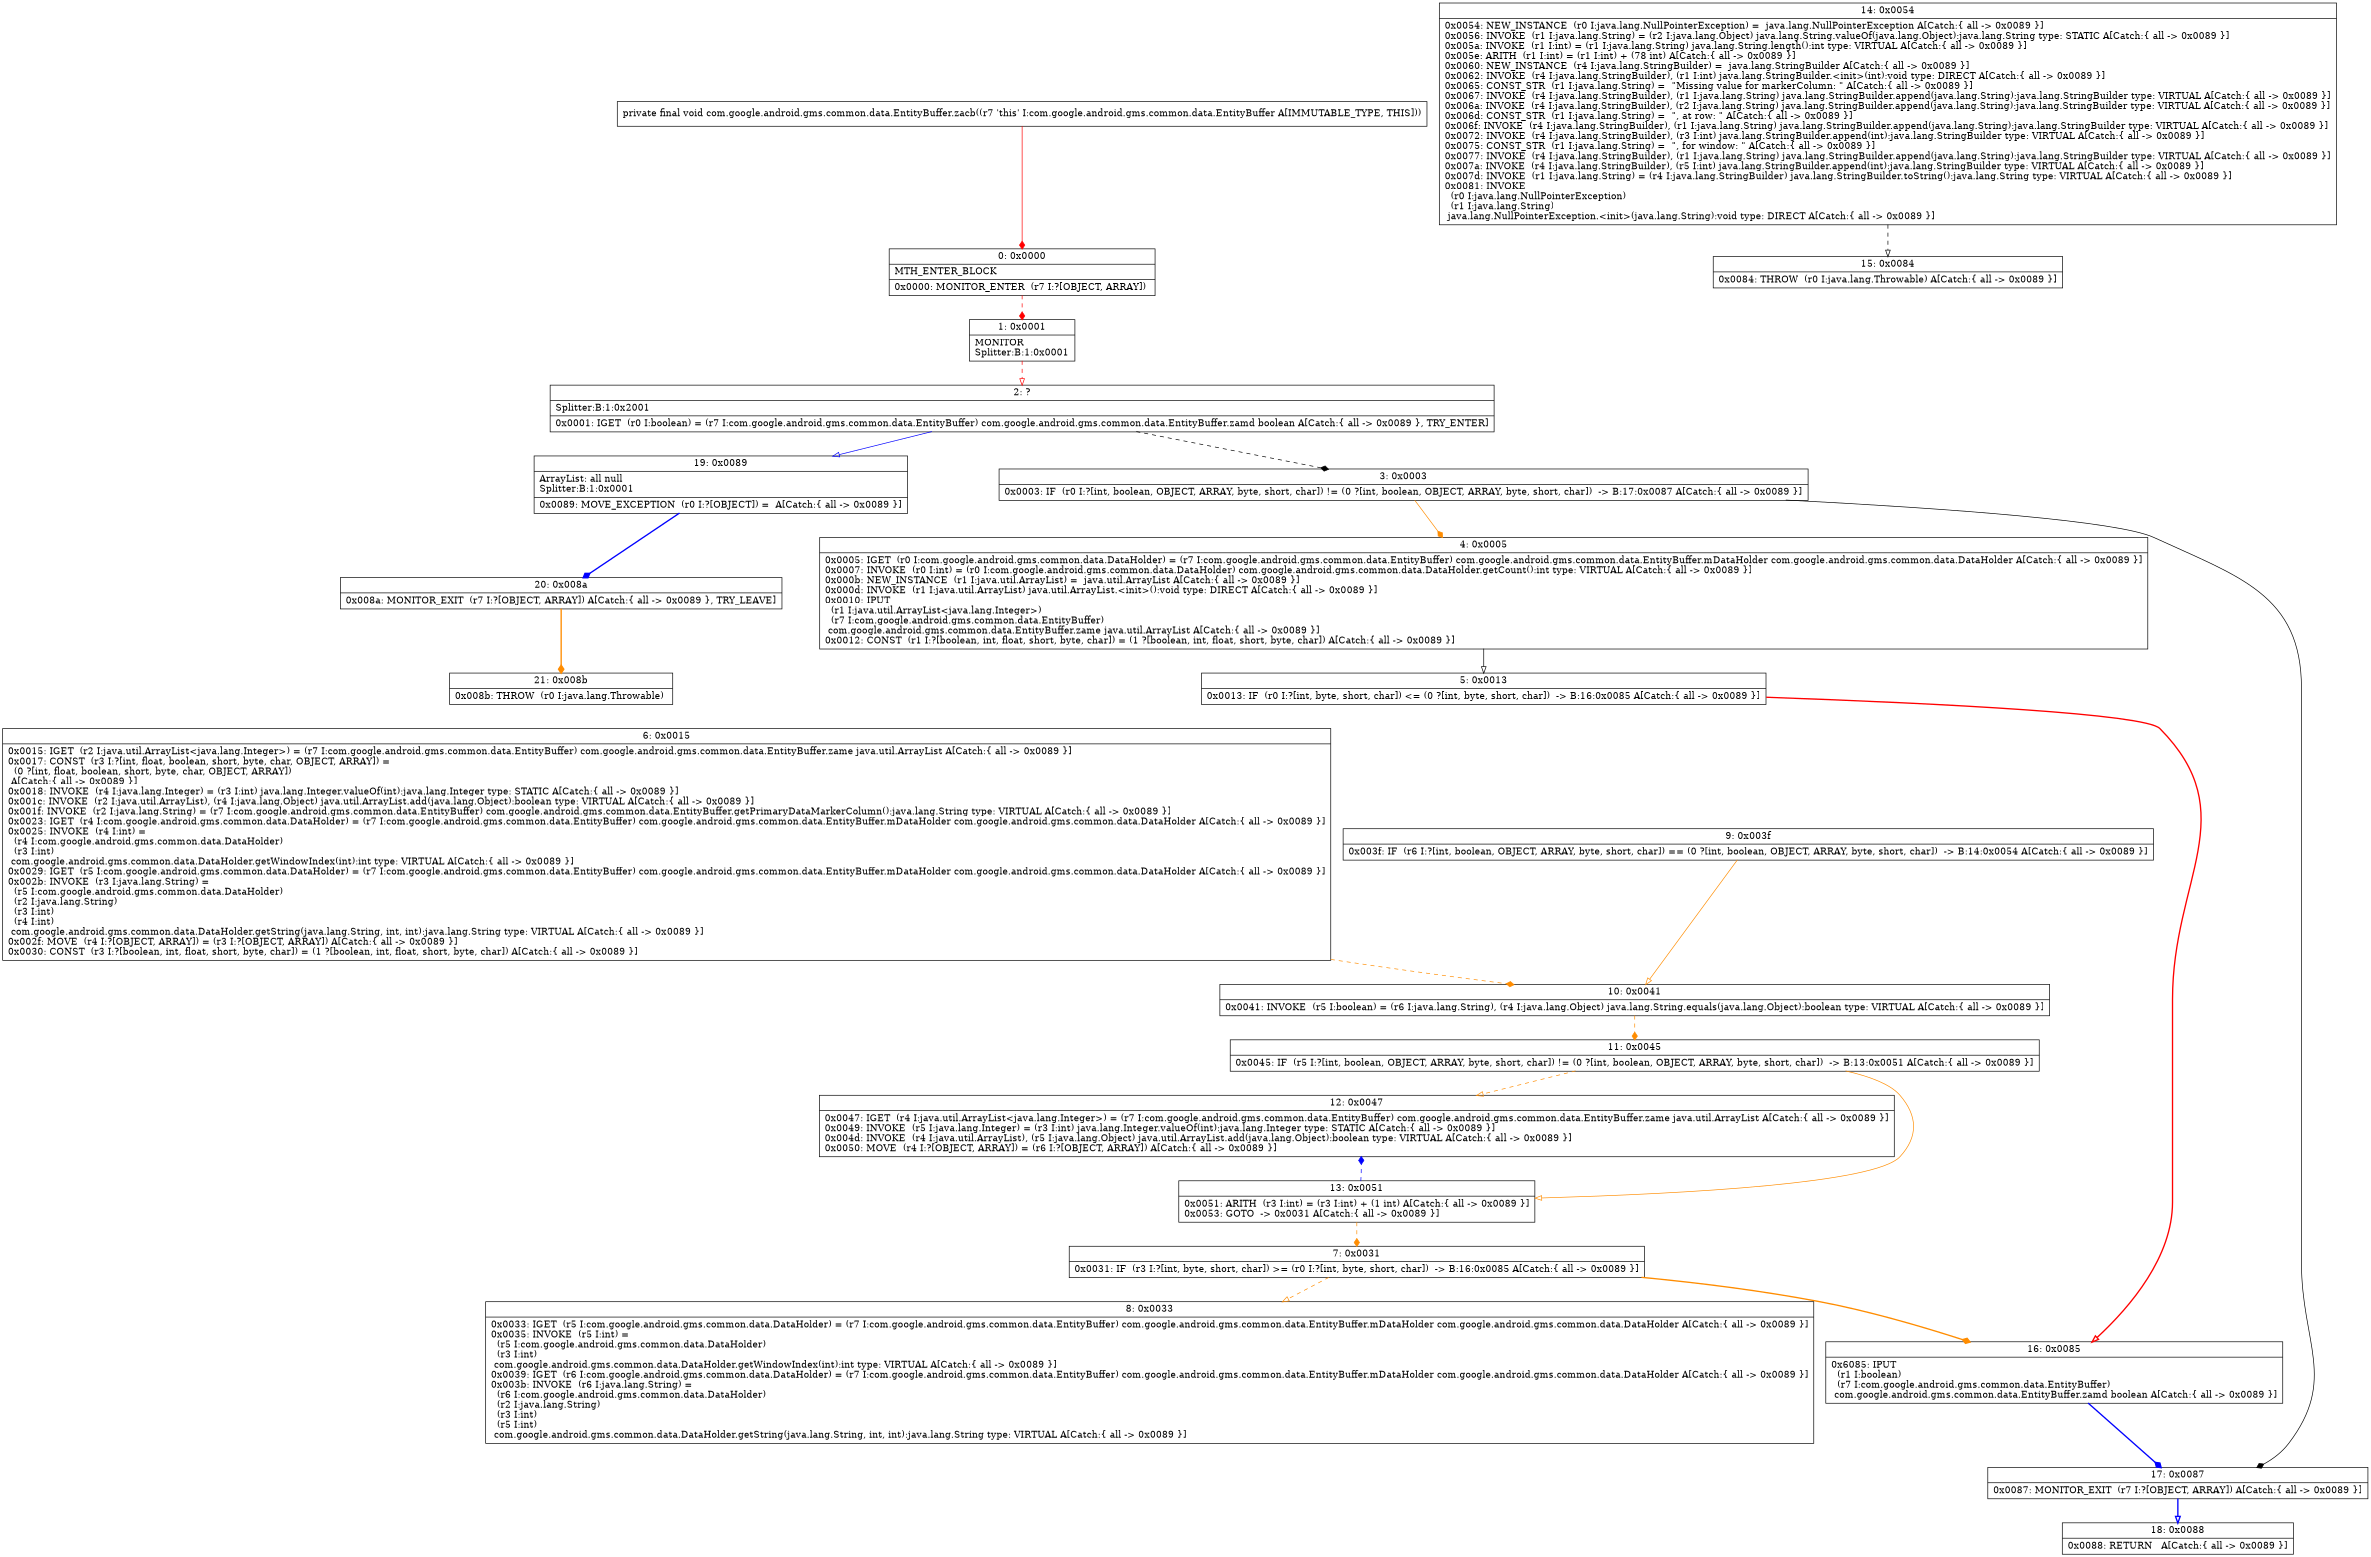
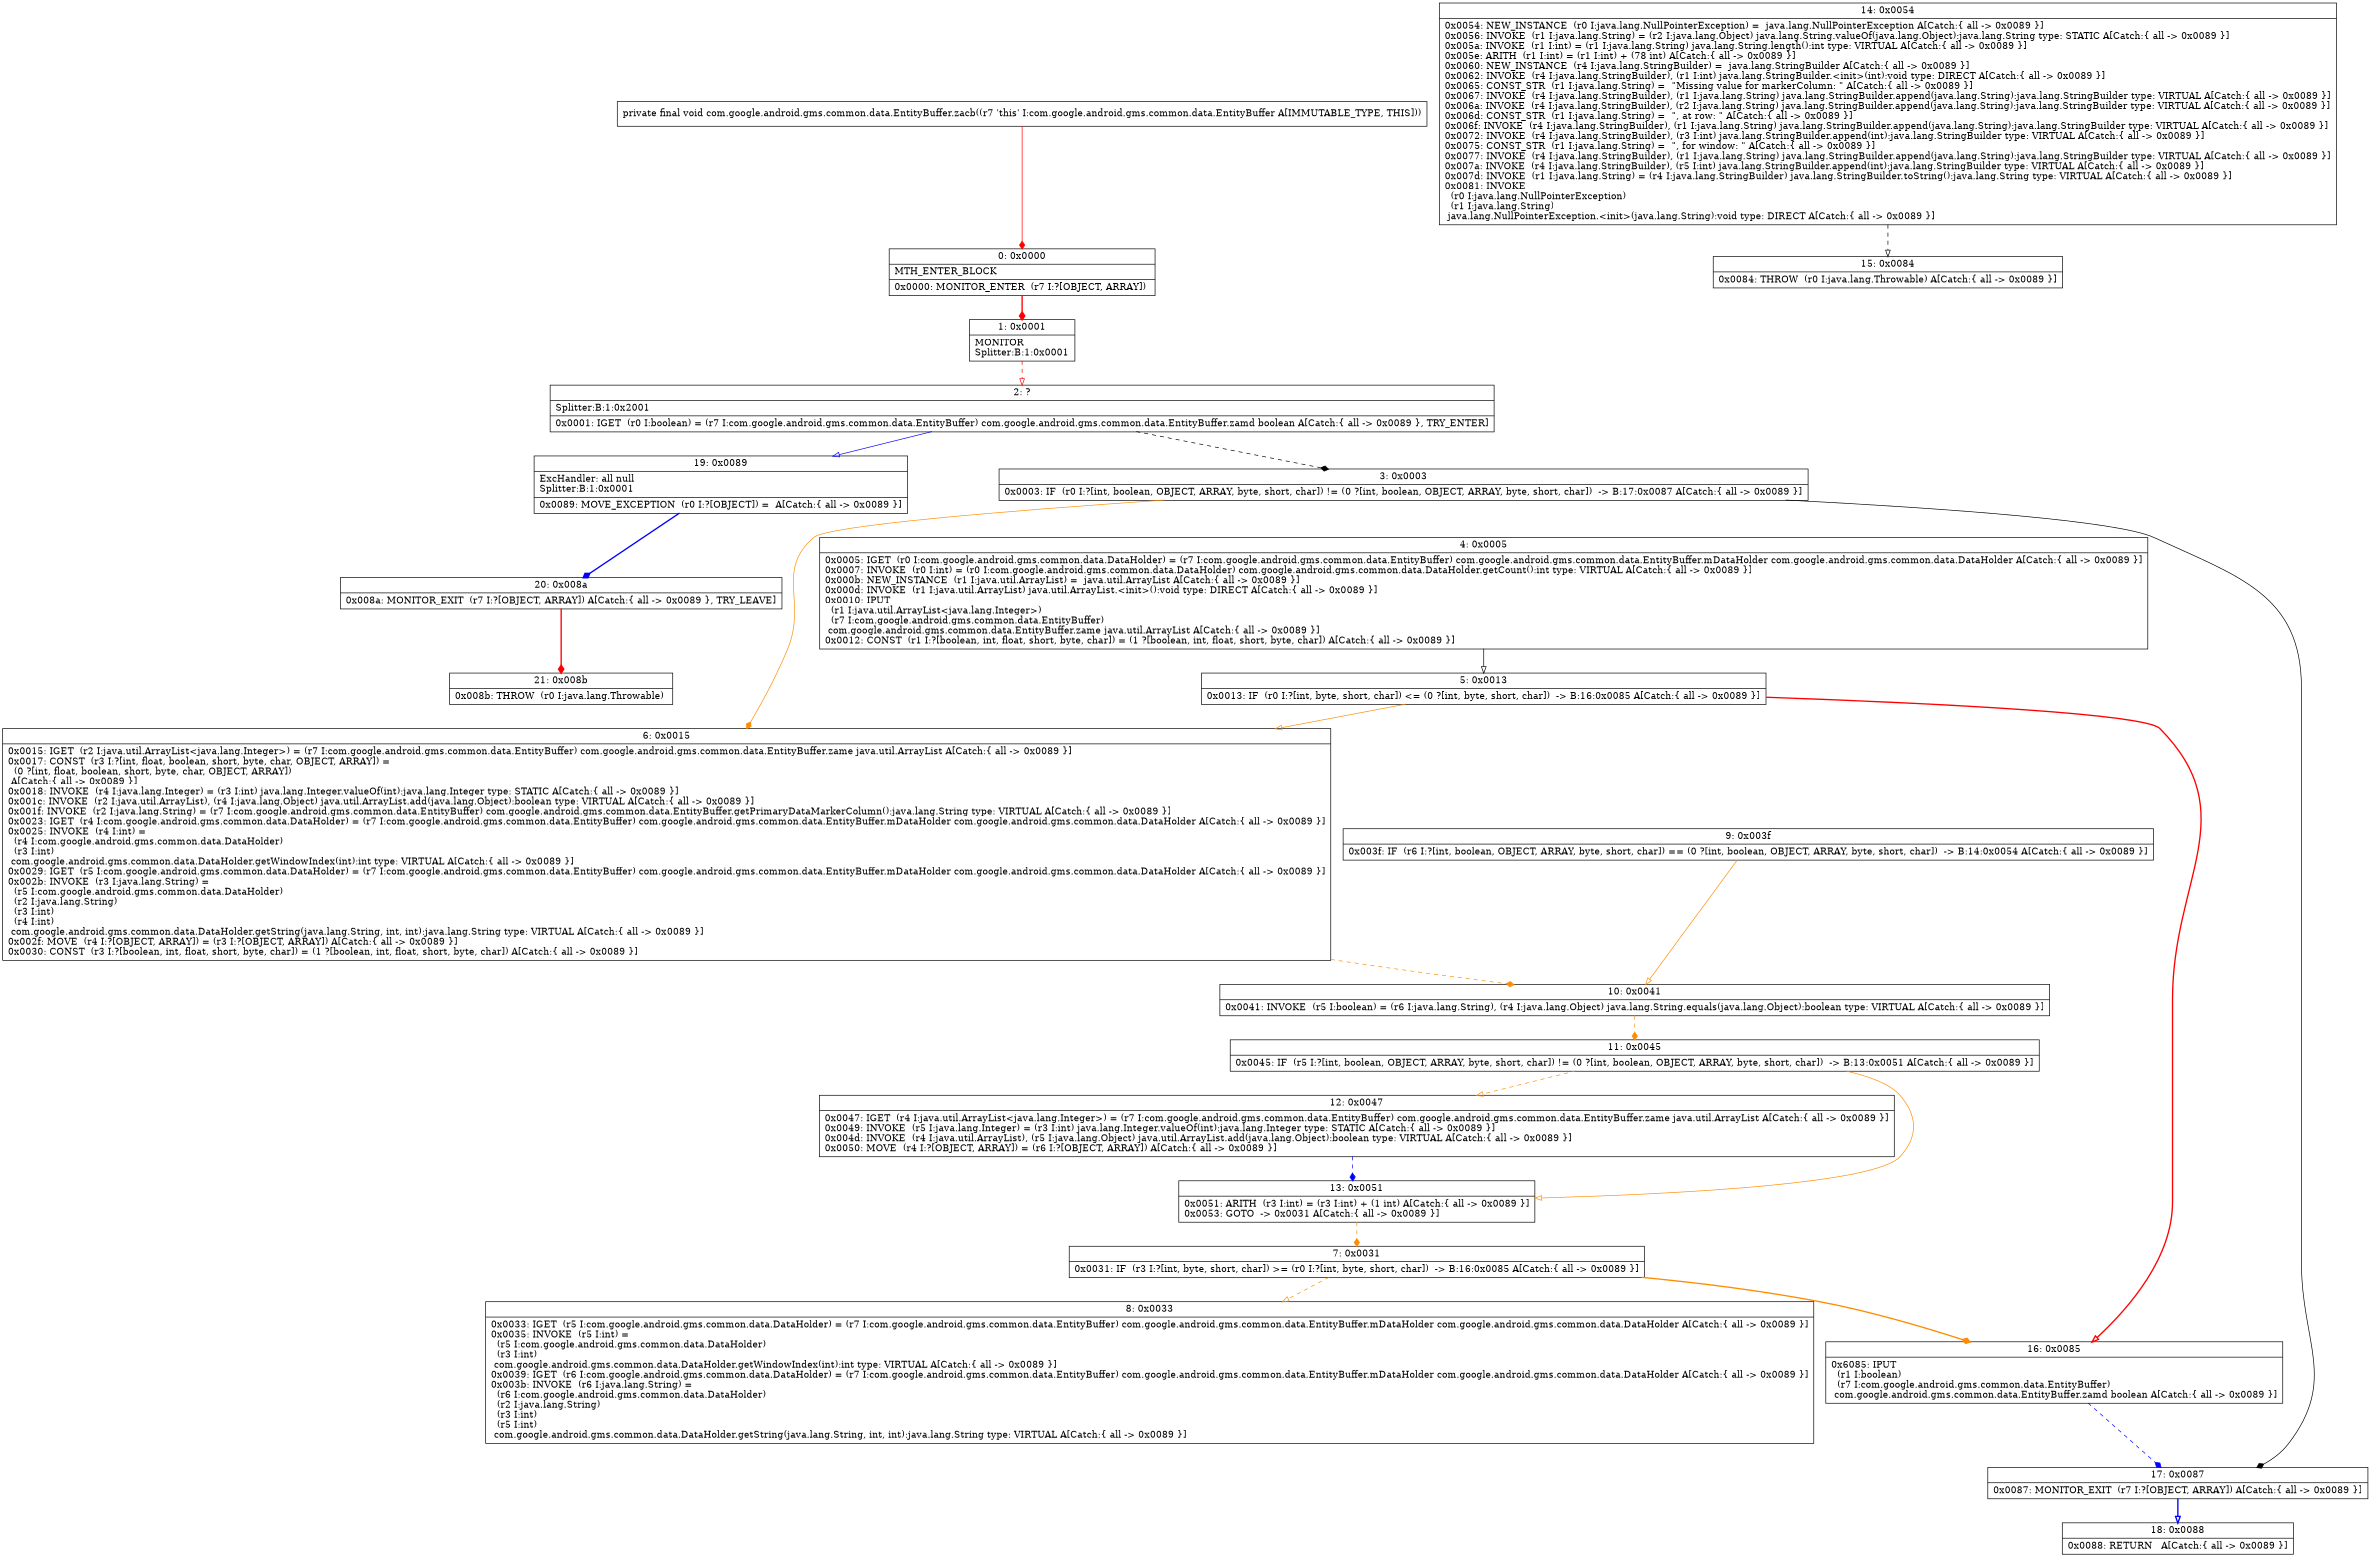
edge "0: 0x0000" -> "1: 0x0001": style dashed -> bold
node "19: 0x0089": text "ArrayList: all null" -> "ExcHandler: all null"
edge "3: 0x0003" -> "4: 0x0005": now "3: 0x0003" -> "6: 0x0015"
edge "20: 0x008a" -> "21: 0x008b": color darkorange -> red
edge "5: 0x0013" -> "6: 0x0015": added
edge "13: 0x0051" -> "12: 0x0047": reversed
edge "16: 0x0085" -> "17: 0x0087": style bold -> dashed
